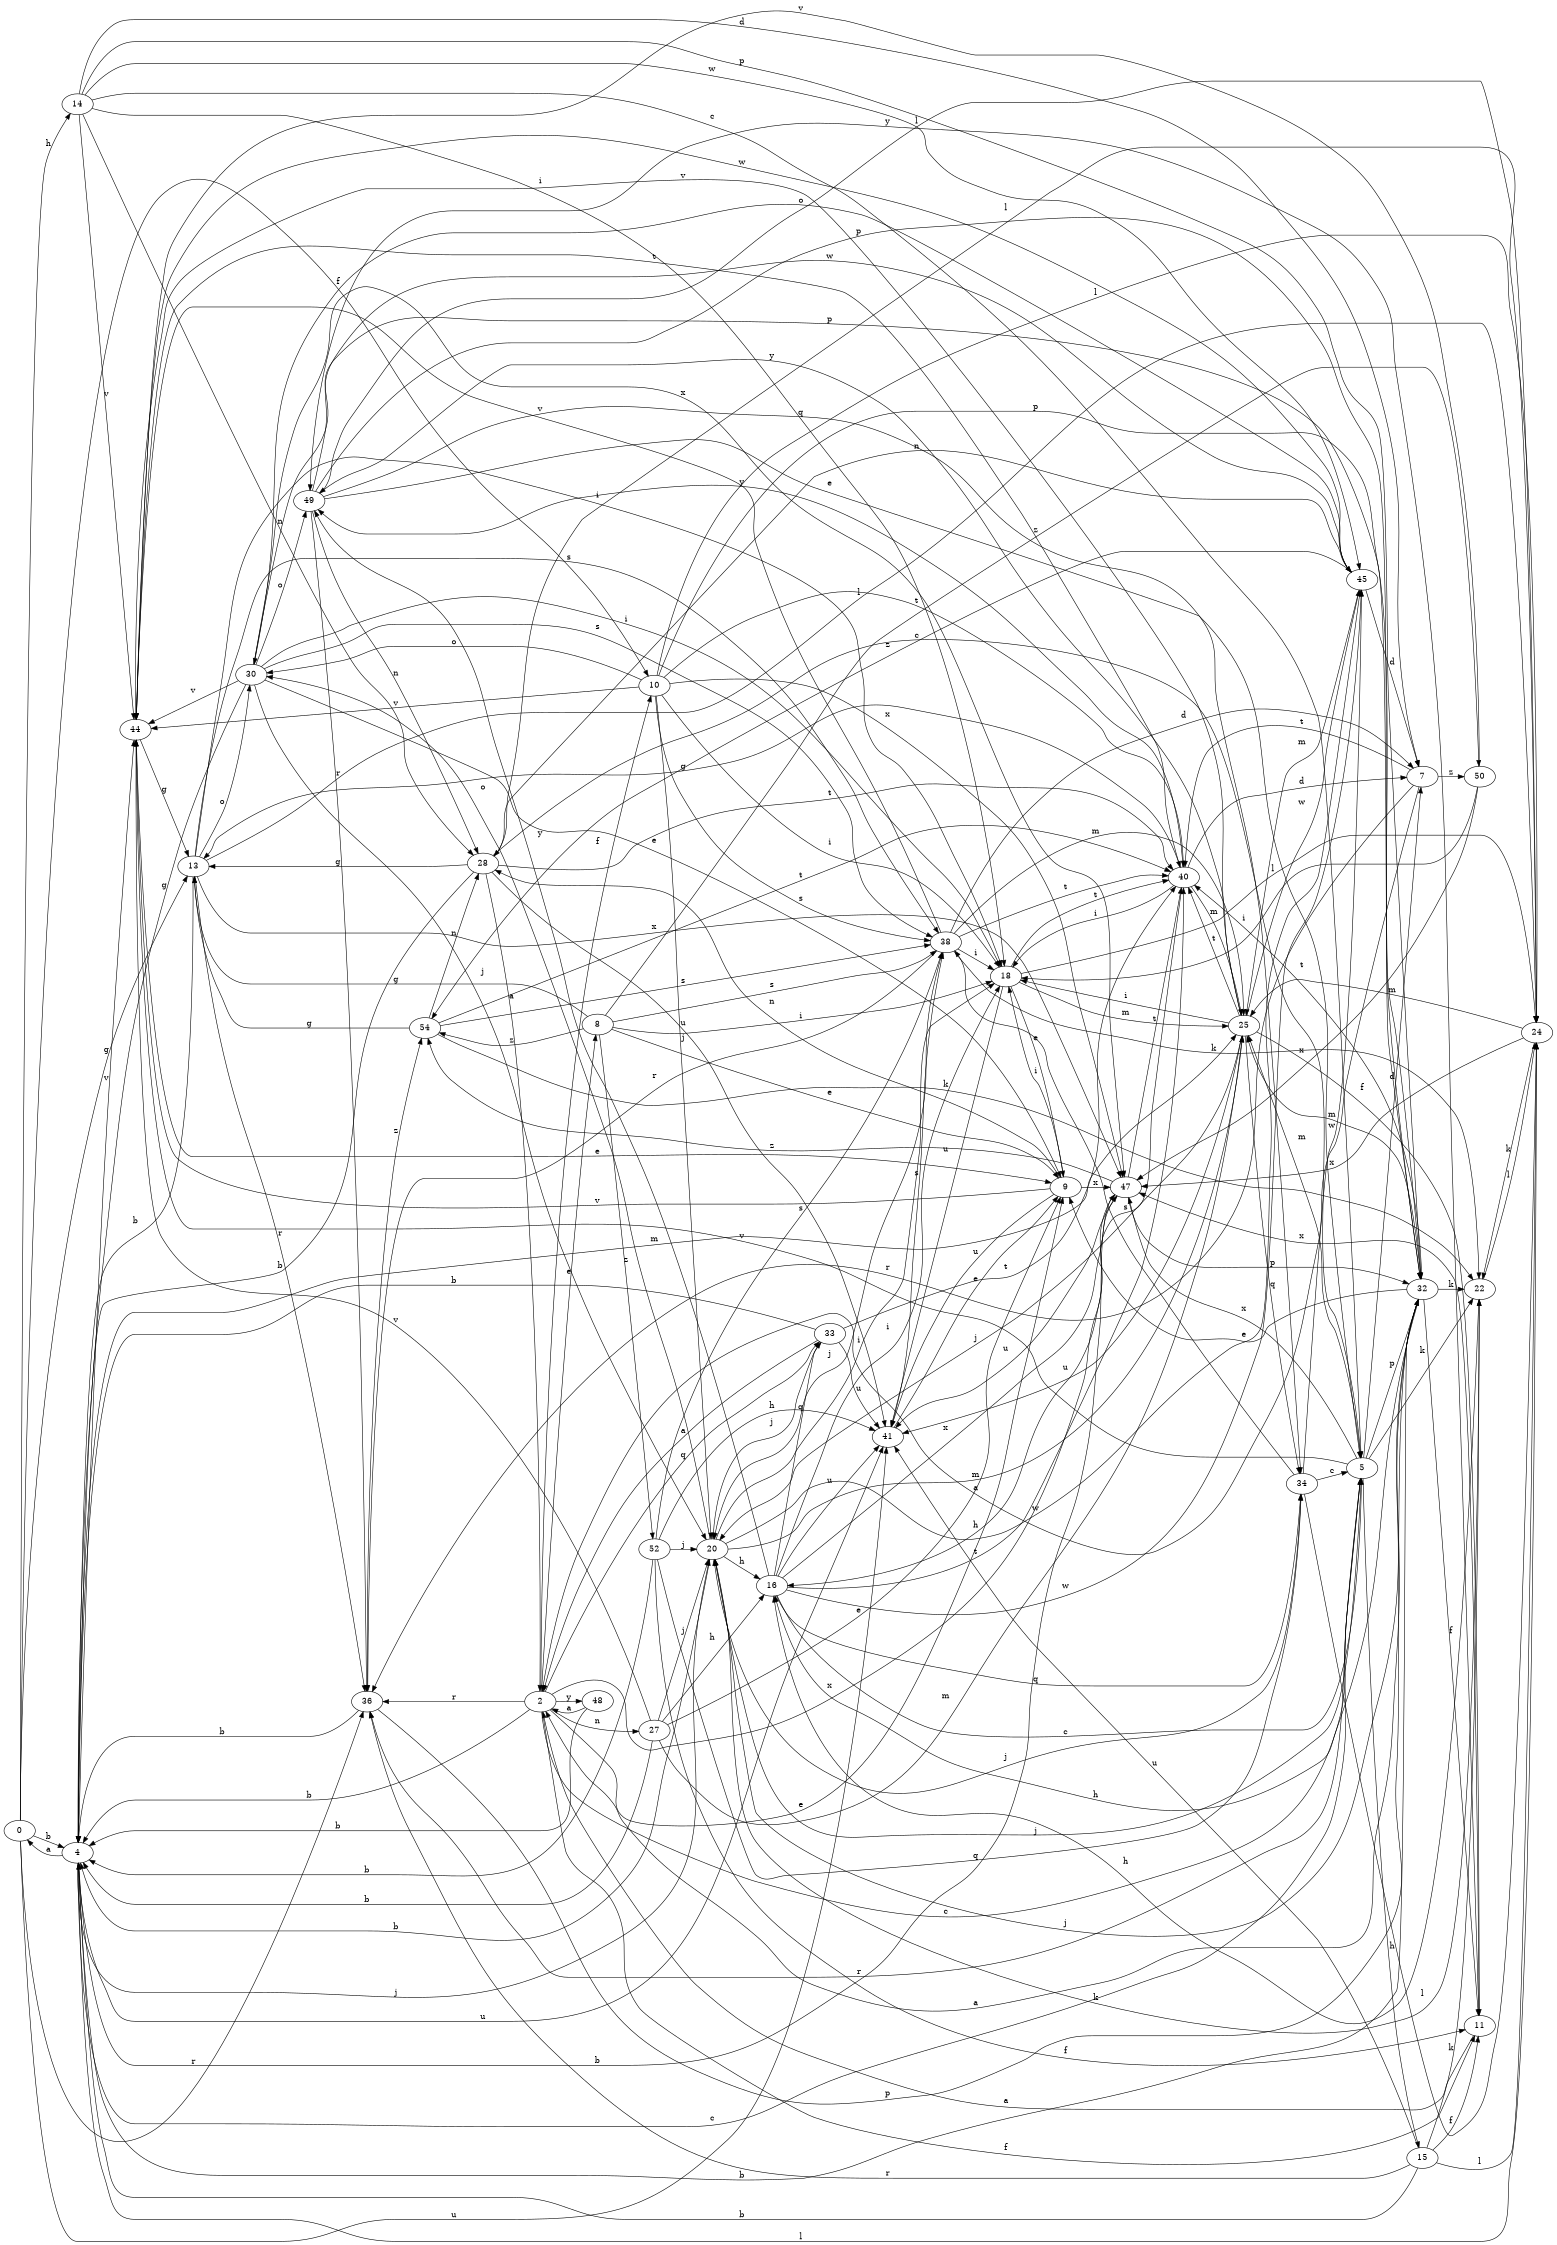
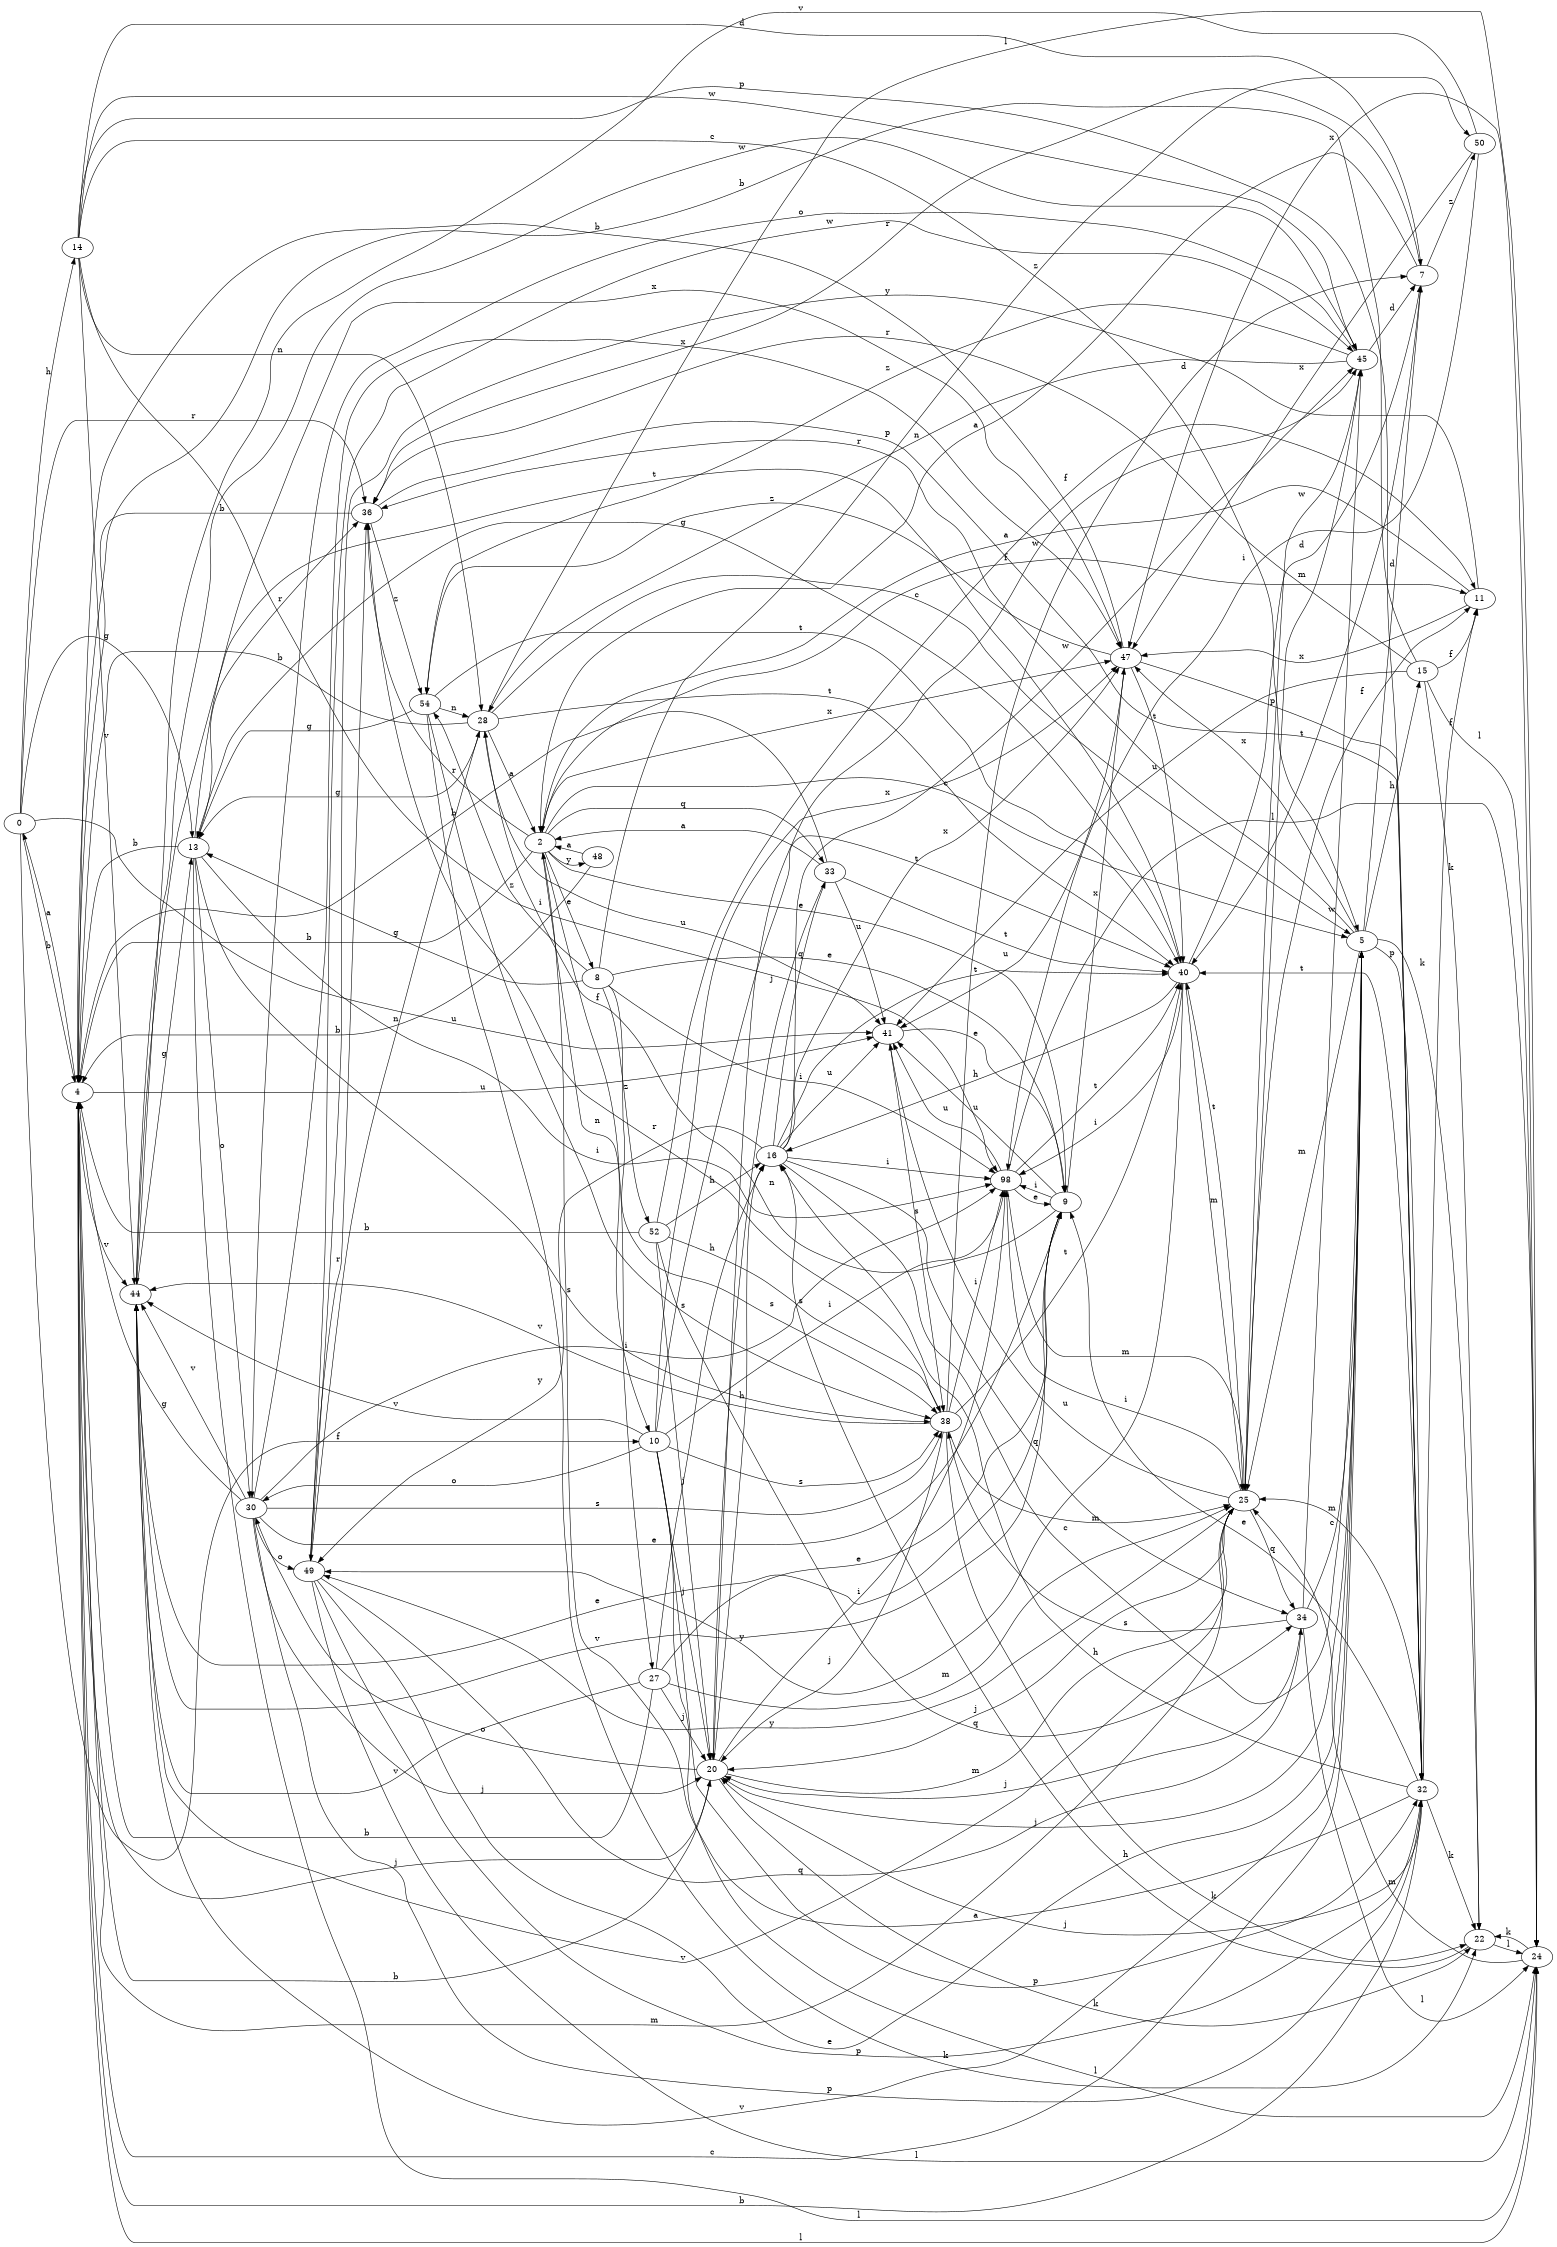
node "18": label "18" -> "98"
edge "52" -> "41": now "52" -> "16"
